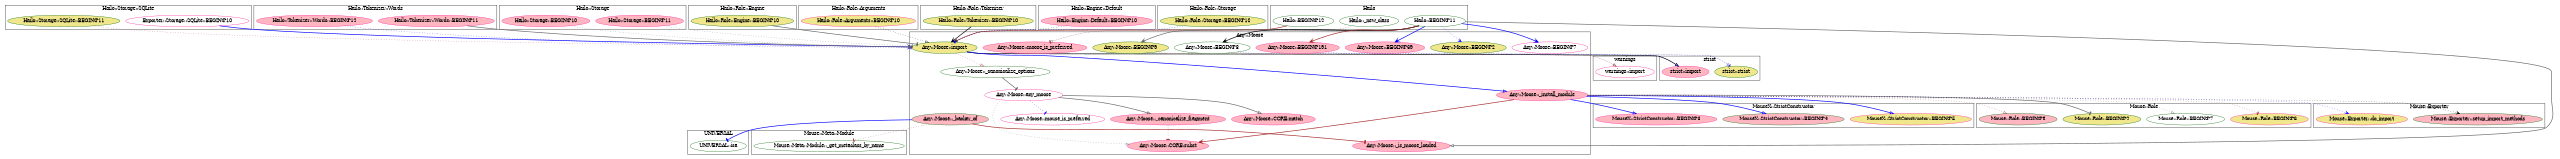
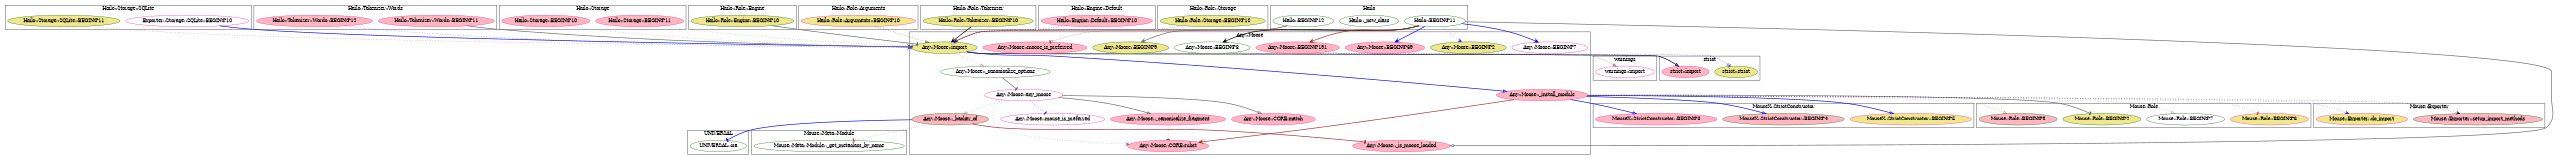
edge "Any::Moose::any_moose" -> "Any::Moose::_backer_of": added
edge "Any::Moose::any_moose" -> "Any::Moose::CORE:subst": arrowhead onormal -> vee
